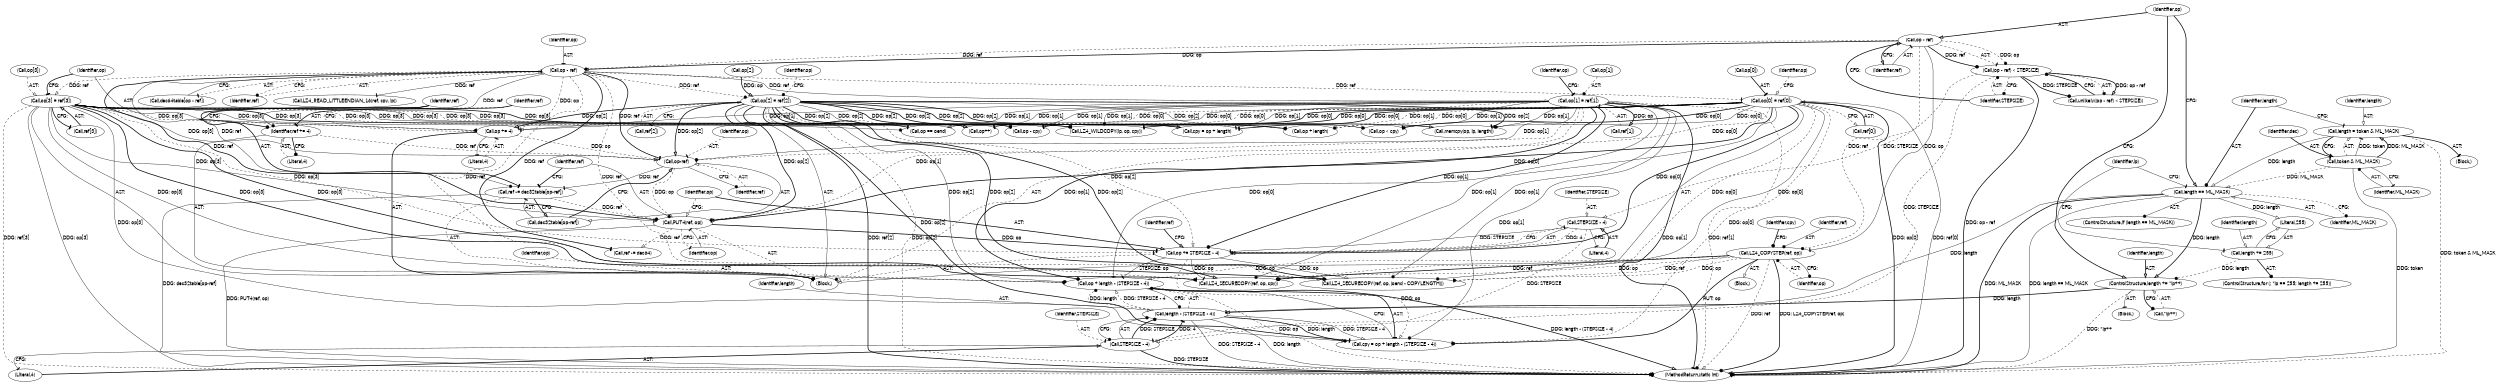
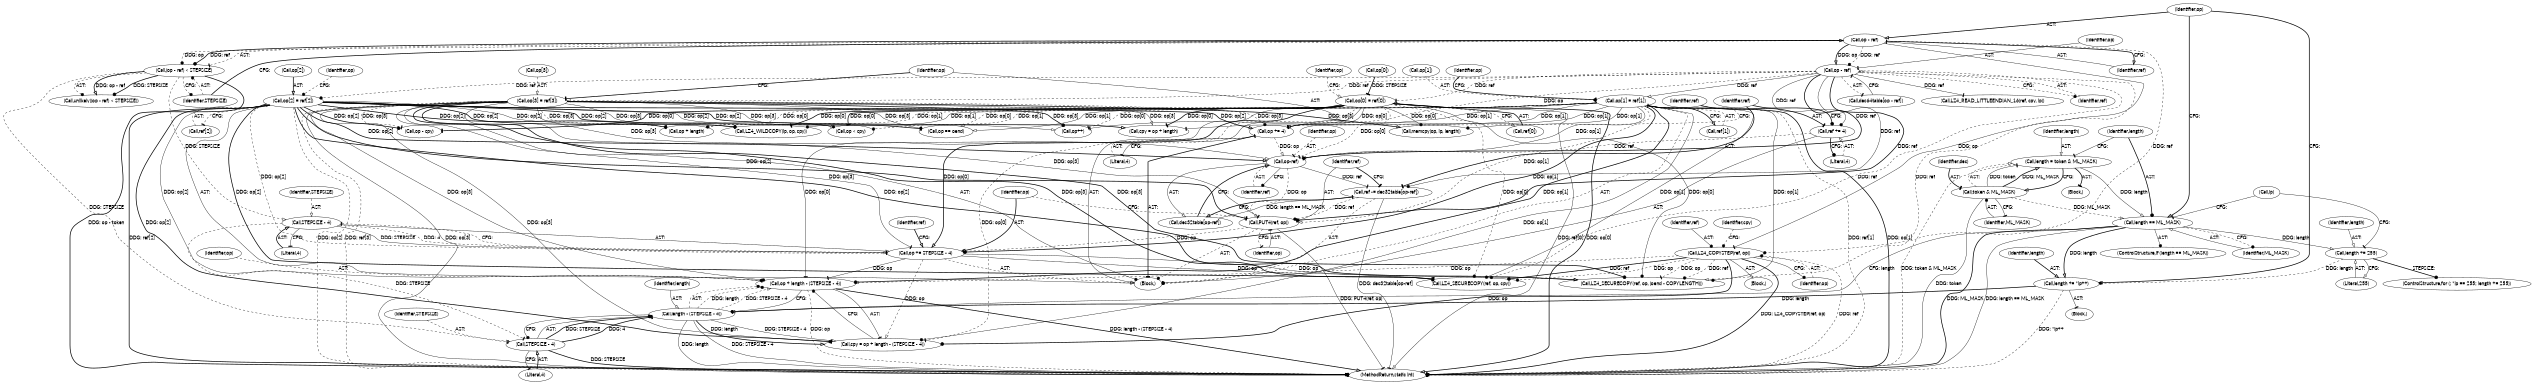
edge "(Call,unlikely((op - ref) < STEPSIZE))" -> "(Call,(op - ref) < STEPSIZE)": removed, label "CFG:"
edge "(Call,op[2])" -> "(Call,op[2] = ref[2])": label "DDG: op" -> "AST: "
edge "(Call,op[0])" -> "(Call,op[0] = ref[0])": label "AST: " -> "DDG: STEPSIZE"
edge "(Call,op[2] = ref[2])" -> "(Call,memcpy(op, ip, length))": removed, label "DDG: op[2]"
edge "(Call,op[1] = ref[1])" -> "(Call,op - cpy)": removed, label "DDG: op[1]"
edge "(Call,op[2] = ref[2])" -> "(Call,ref[2])": style solid -> dashed
edge "(Call,op[1] = ref[1])" -> "(Call,op < cpy)": style solid -> dashed
edge "(Call,op[1] = ref[1])" -> "(Call,ref[1])": label "DDG: op" -> "CFG: "
edge "(Call,op[3] = ref[3])" -> "(Call,op++)": arrowhead onormal -> dot
node "(Call,ref[3])": removed
node "(Identifier,ref += 4)": label "(Identifier,ref += 4)" -> "(Call,ref += 4)"
node "(Identifier,ip)": label "(Identifier,ip)" -> "(Call,ip)"
edge "(Call,op[0] = ref[0])" -> "(Call,PUT4(ref, op))": removed, label "DDG: op[0]"
edge "(Call,op[2] = ref[2])" -> "(Call,LZ4_SECURECOPY(ref, op, cpy))": arrowhead onormal -> tee
edge "(Call,dec32table[op-ref])" -> "(Call,ref -= dec32table[op-ref])": label "AST: " -> "DDG: length == ML_MASK"
edge "(Call,length == ML_MASK)" -> "(Literal,255)": now "(Call,length == ML_MASK)" -> "(Call,length += 255)"
edge "(Call,(op - ref) < STEPSIZE)" -> "(MethodReturn,static int)": label "DDG: op - ref" -> "DDG: op - token"
edge "(Call,PUT4(ref, op))" -> "(Call,op += STEPSIZE - 4)": style bold -> dashed
edge "(Identifier,cpy)" -> "(Call,LZ4_COPYSTEP(ref, op))": style bold -> dashed
edge "(Call,op[3] = ref[3])" -> "(Call,op += STEPSIZE - 4)": style dashed -> solid
node "(Call,ref -= dec64)": removed
edge "(Call,length == ML_MASK)" -> "(Call,length - (STEPSIZE - 4))": label "DDG: length" -> "CFG: length"
edge "(Call,op += STEPSIZE - 4)" -> "(Call,op + length - (STEPSIZE - 4))": label "STEPSIZE: op" -> "DDG: op"
edge "(Call,length += 255)" -> "(ControlStructure,for (; *ip == 255; length += 255))": label "AST: " -> "STEPSIZE: "
node "(ControlStructure,length += *ip++)": label "(ControlStructure,length += *ip++)" -> "(Call,length += *ip++)"
edge "(Call,op + length - (STEPSIZE - 4))" -> "(Call,cpy = op + length - (STEPSIZE - 4))": style bold -> solid
edge "(Call,cpy = op + length - (STEPSIZE - 4))" -> "(Call,op + length - (STEPSIZE - 4))": arrowhead onormal -> dot
edge "(Call,LZ4_COPYSTEP(ref, op))" -> "(Call,cpy = op + length - (STEPSIZE - 4))": label "PUT: op" -> "DDG: op"
node "(Call,*ip++)": removed
